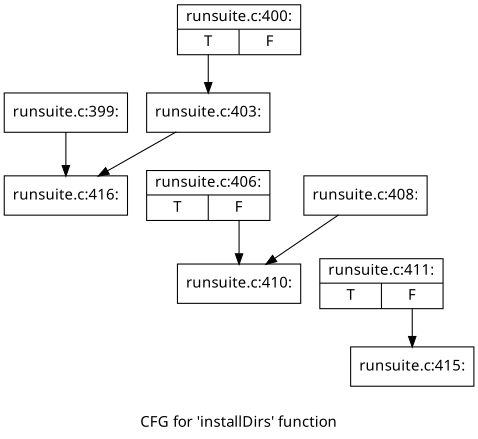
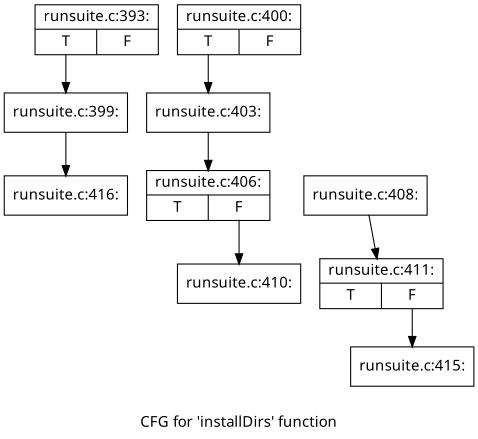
node "runsuite.c:393:": added
edge "runsuite.c:403:" -> "runsuite.c:416:": now "runsuite.c:403:" -> "runsuite.c:406:"
edge "runsuite.c:408:" -> "runsuite.c:410:": now "runsuite.c:408:" -> "runsuite.c:411:"
